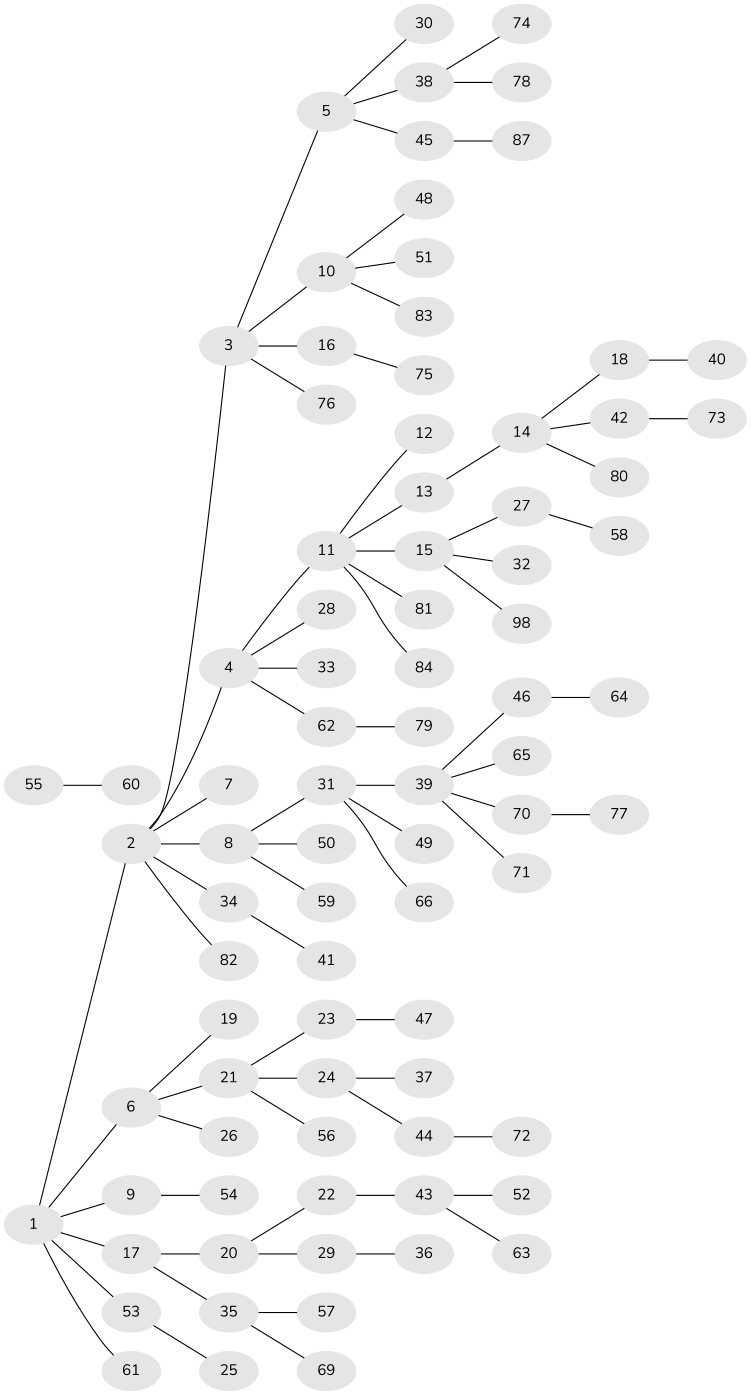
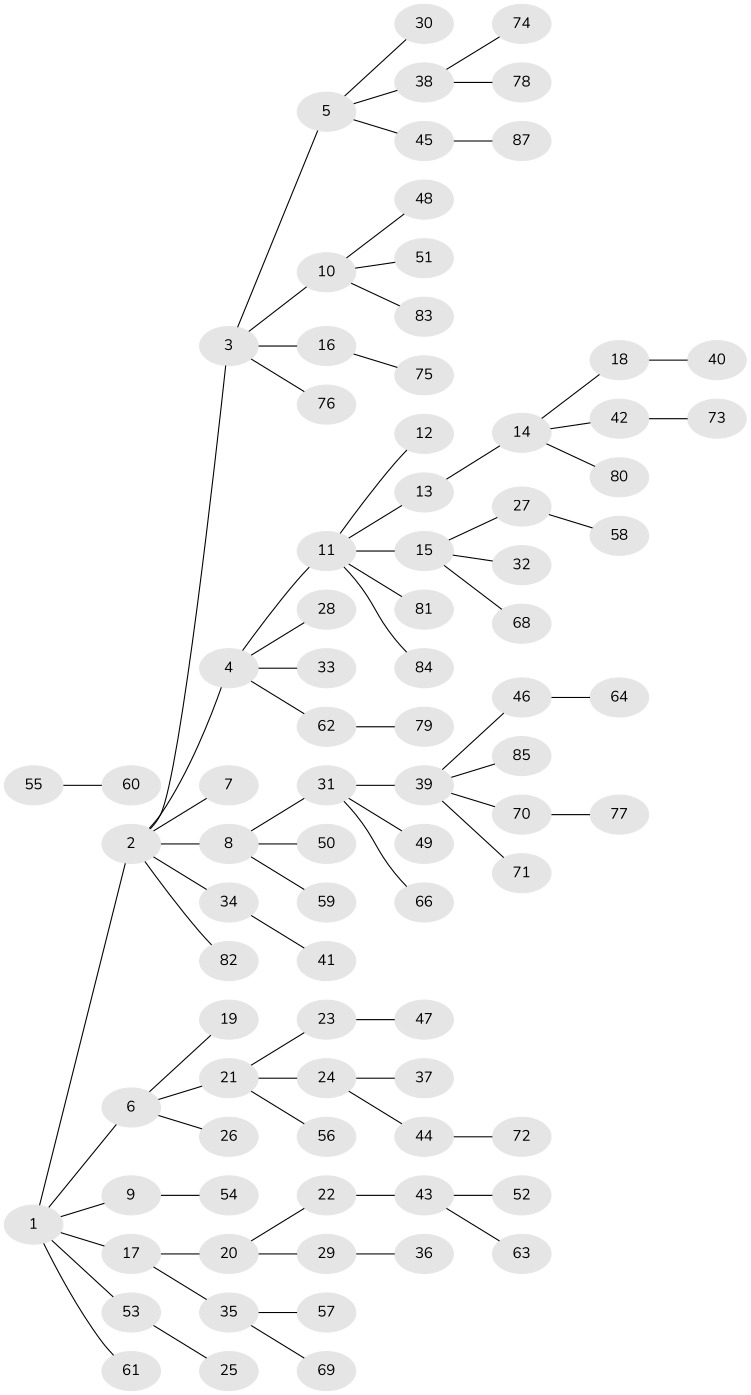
node "98": label "98" -> "68"
node "65": label "65" -> "85"
